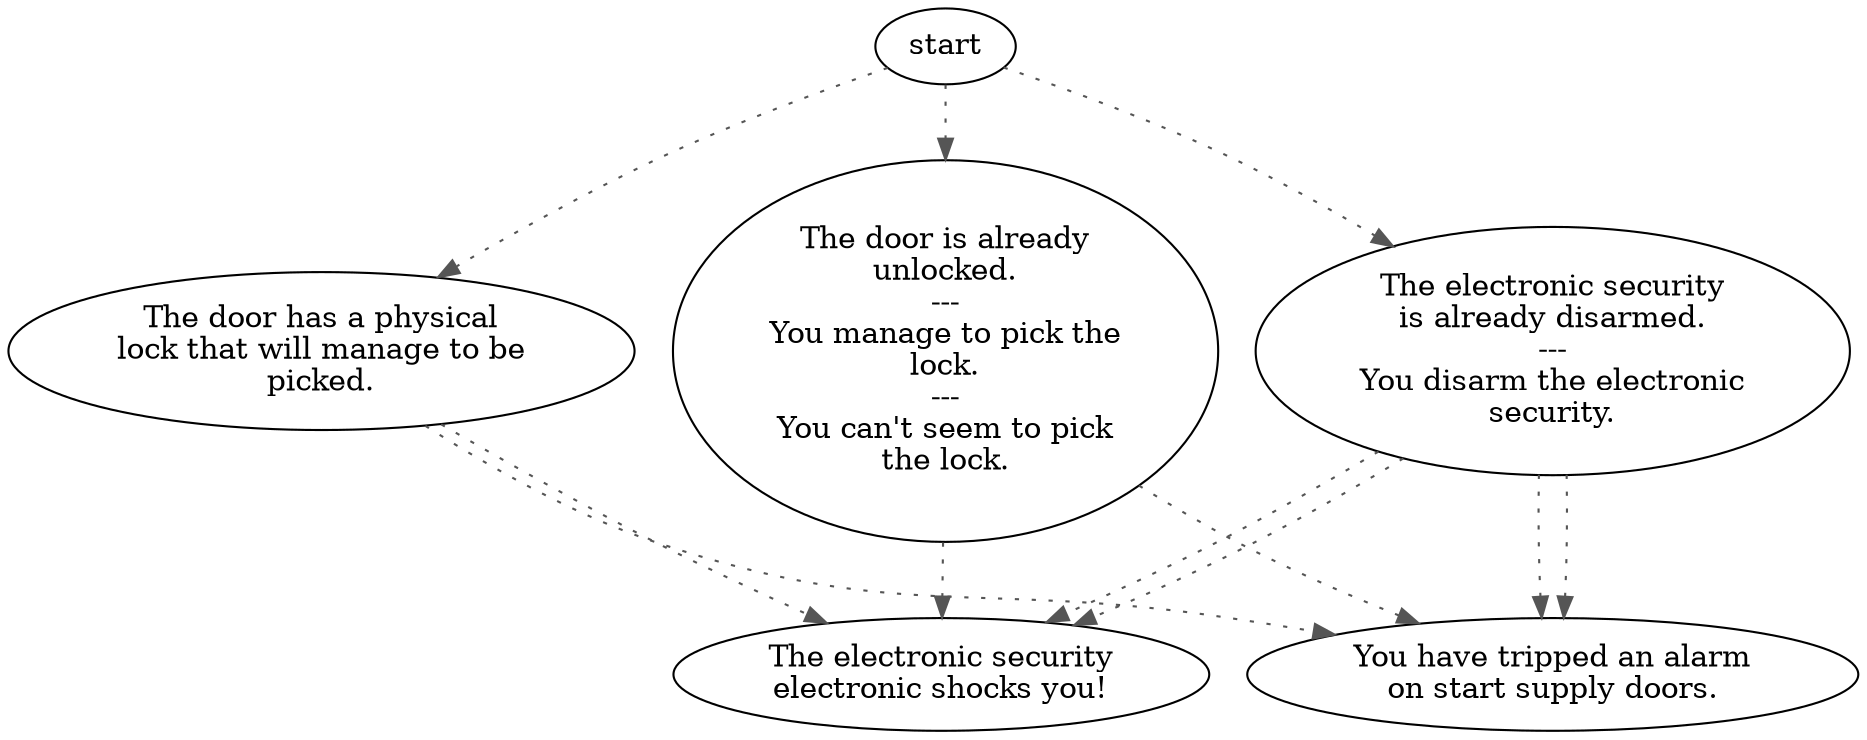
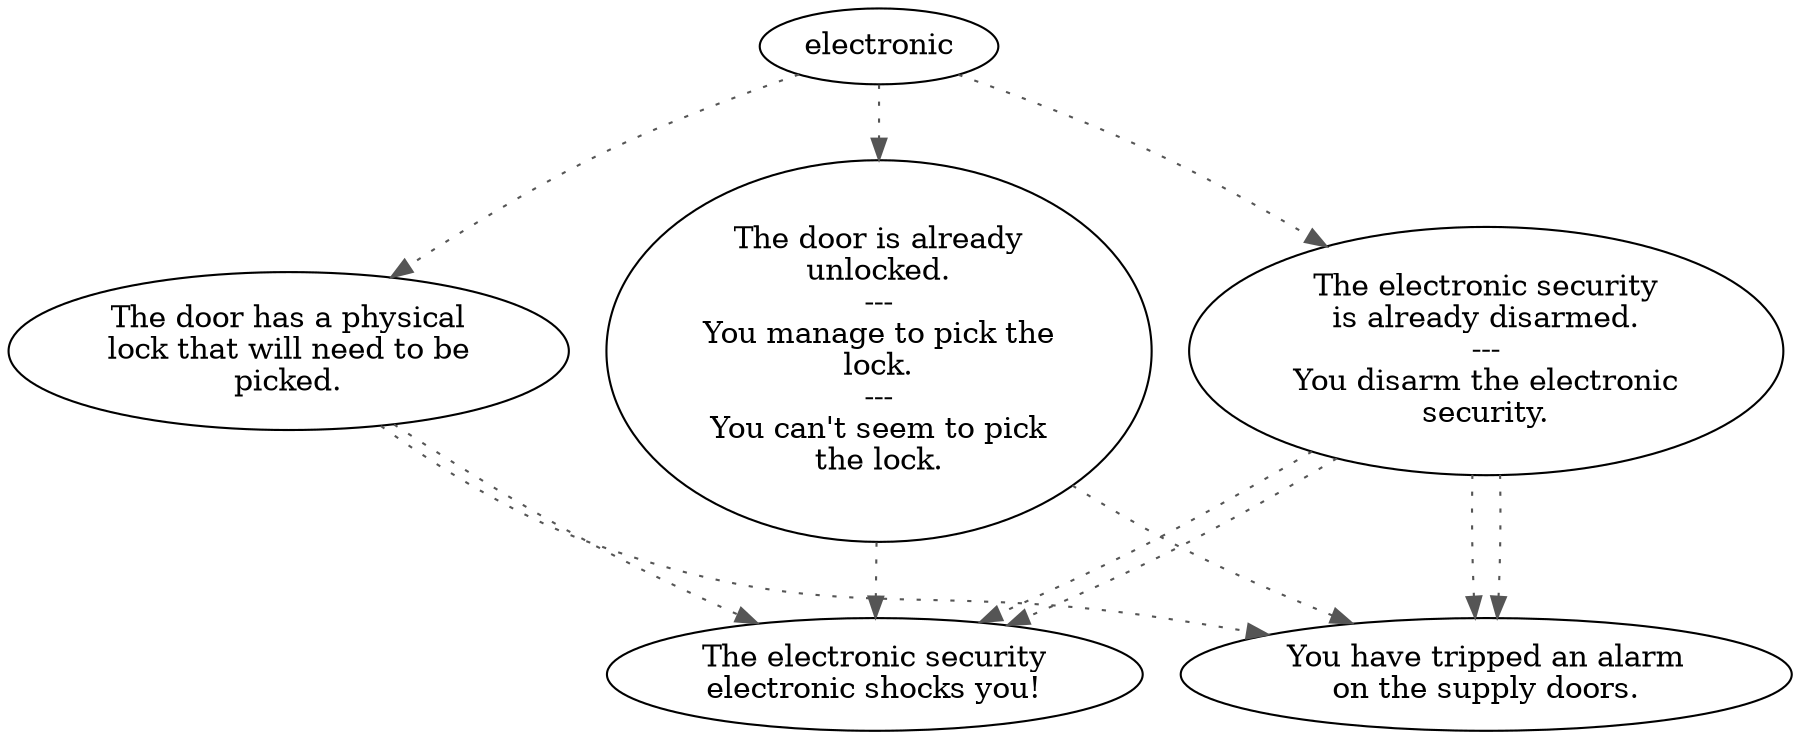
node "start": label "start" -> "electronic"
node "The door has a physical lock that will manage to be picked.": label "The door has a physical lock that will manage to be picked." -> "The door has a physical lock that will need to be picked."
node "You have tripped an alarm on start supply doors.": label "You have tripped an alarm on start supply doors." -> "You have tripped an alarm on the supply doors."
